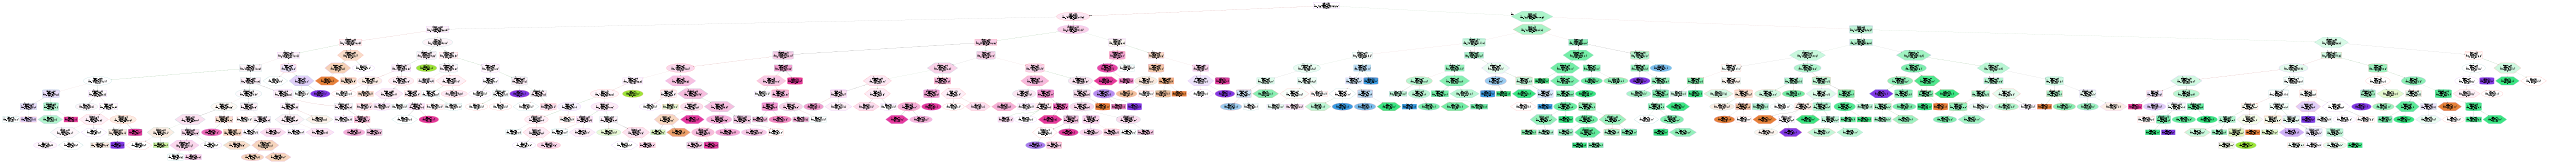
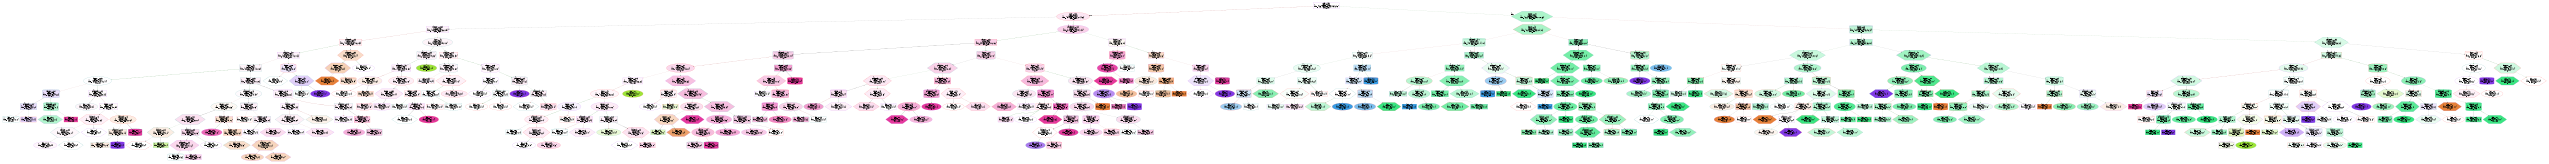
node "gini = 0.0 samples = 2 value = [0, 0, 0, 0, 2, 0] gini = DL": label "gini = 0.0 samples = 2 value = [0, 0, 0, 0, 2, 0] gini = DL" -> "gini = 0.0 samples = 2 value = [0, 0, 0, 0, 2, 0] class = DL"
